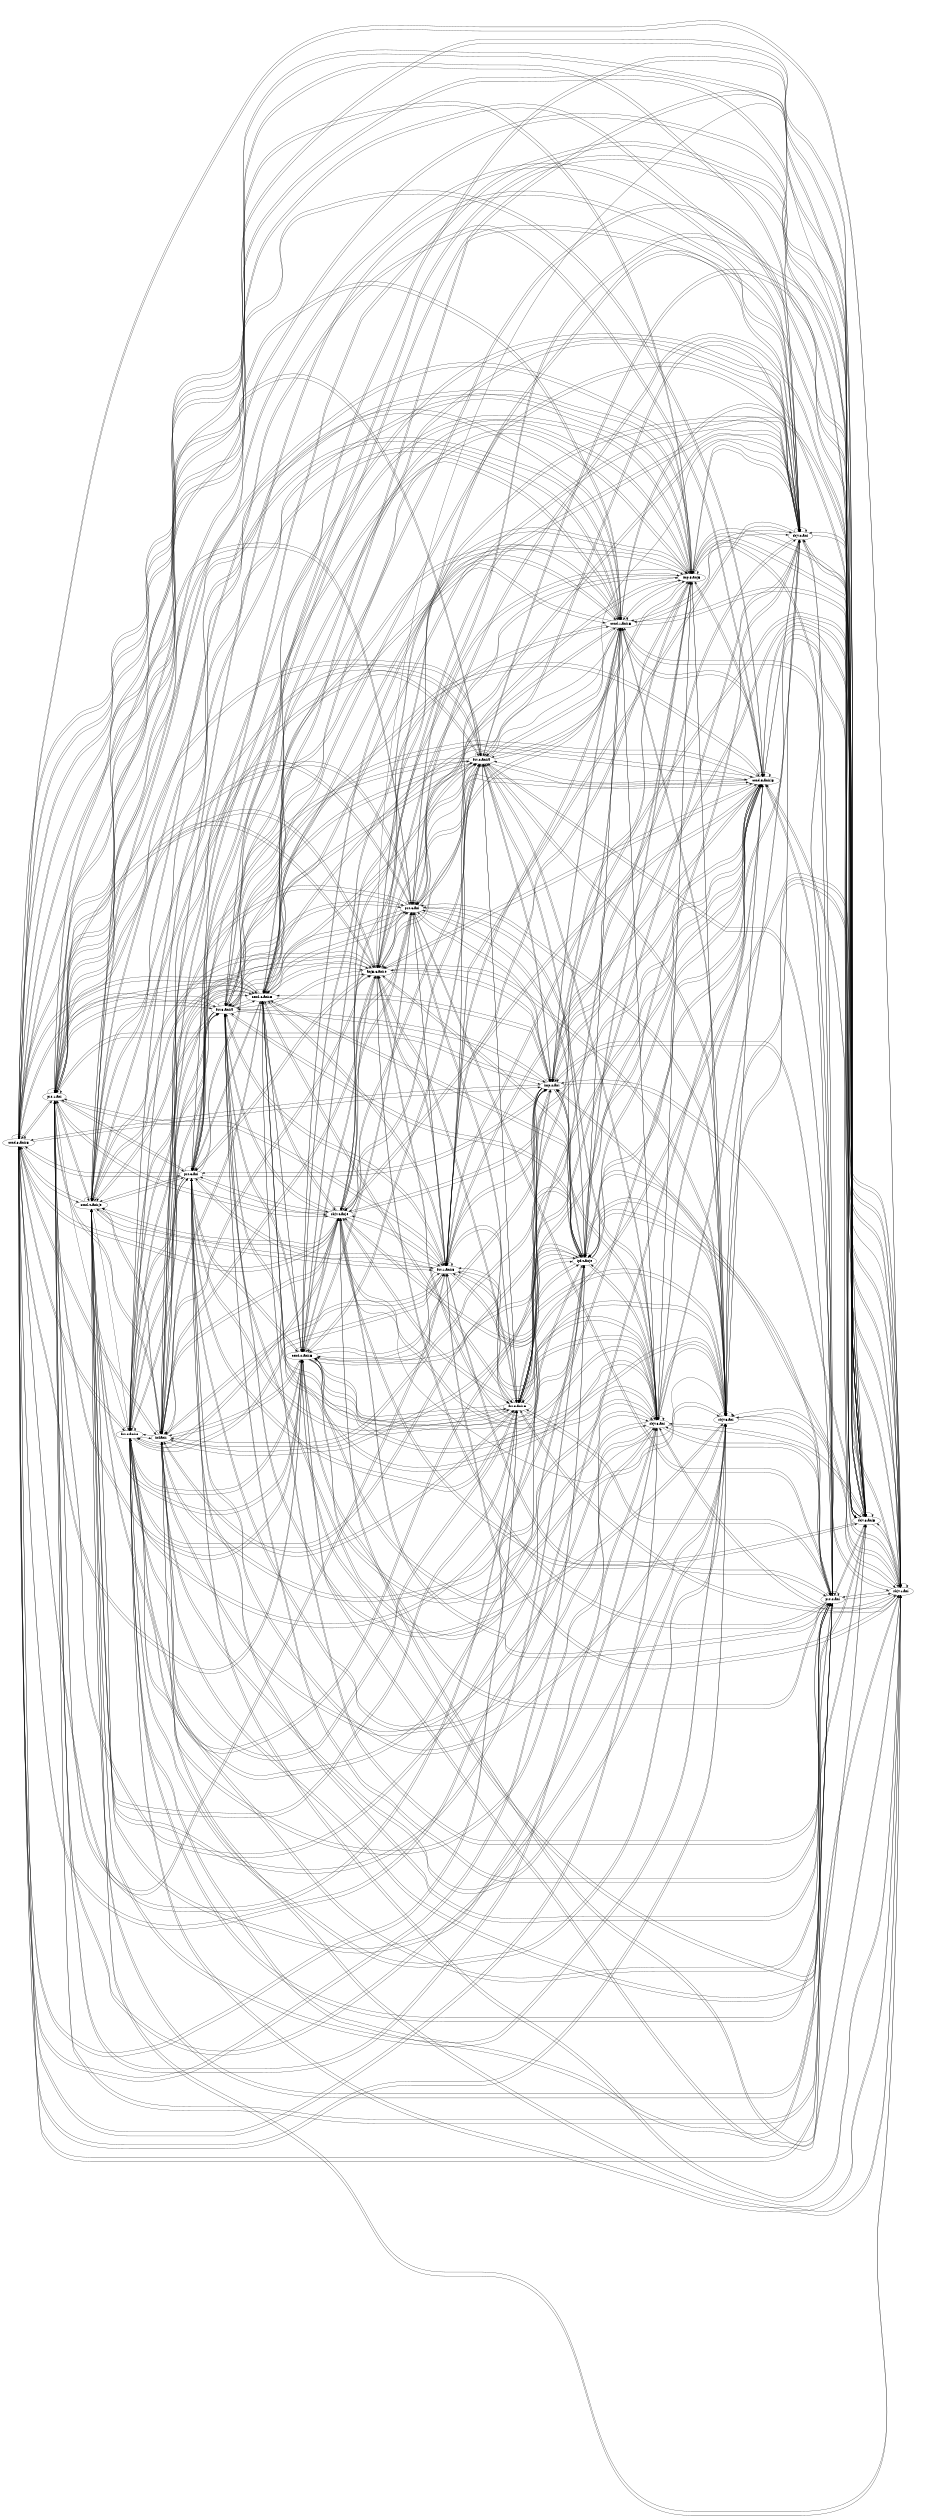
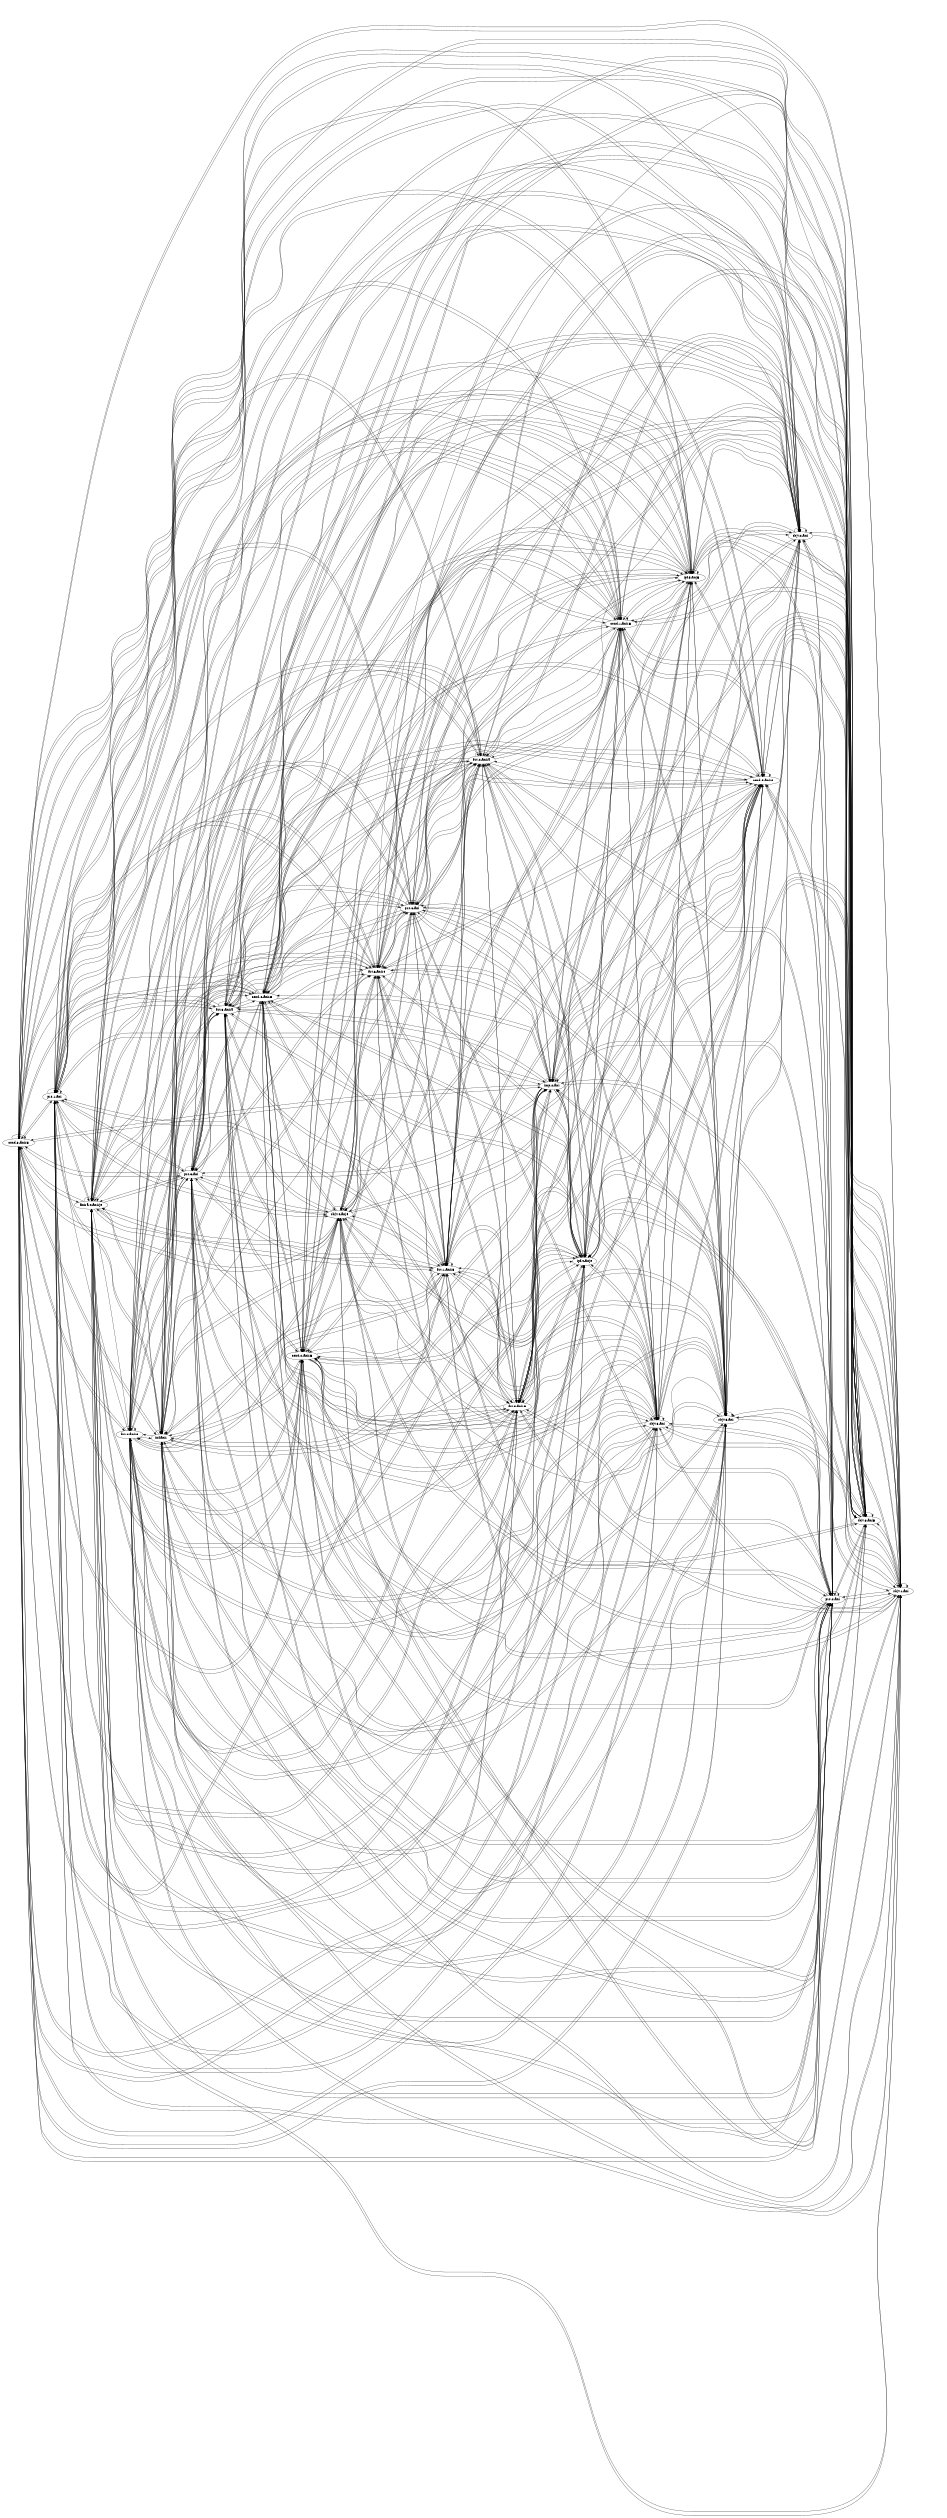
node "imp.5-finjE": label "imp.5-finjE" -> "ipf.5-finjE"
node "cond.5-finirjE": label "cond.5-finirjE" -> "cond.5-finirô"
node "finjE.6-finirô": label "finjE.6-finirô" -> "fut.6-finirô"
edge "cond.3-finirE" -> "cond.6-finirE": removed
edge "inf-finir" -> "prs.6-fini": removed
node "cond.4-finirjô": label "cond.4-finirjô" -> "finira.4-finirjô"
